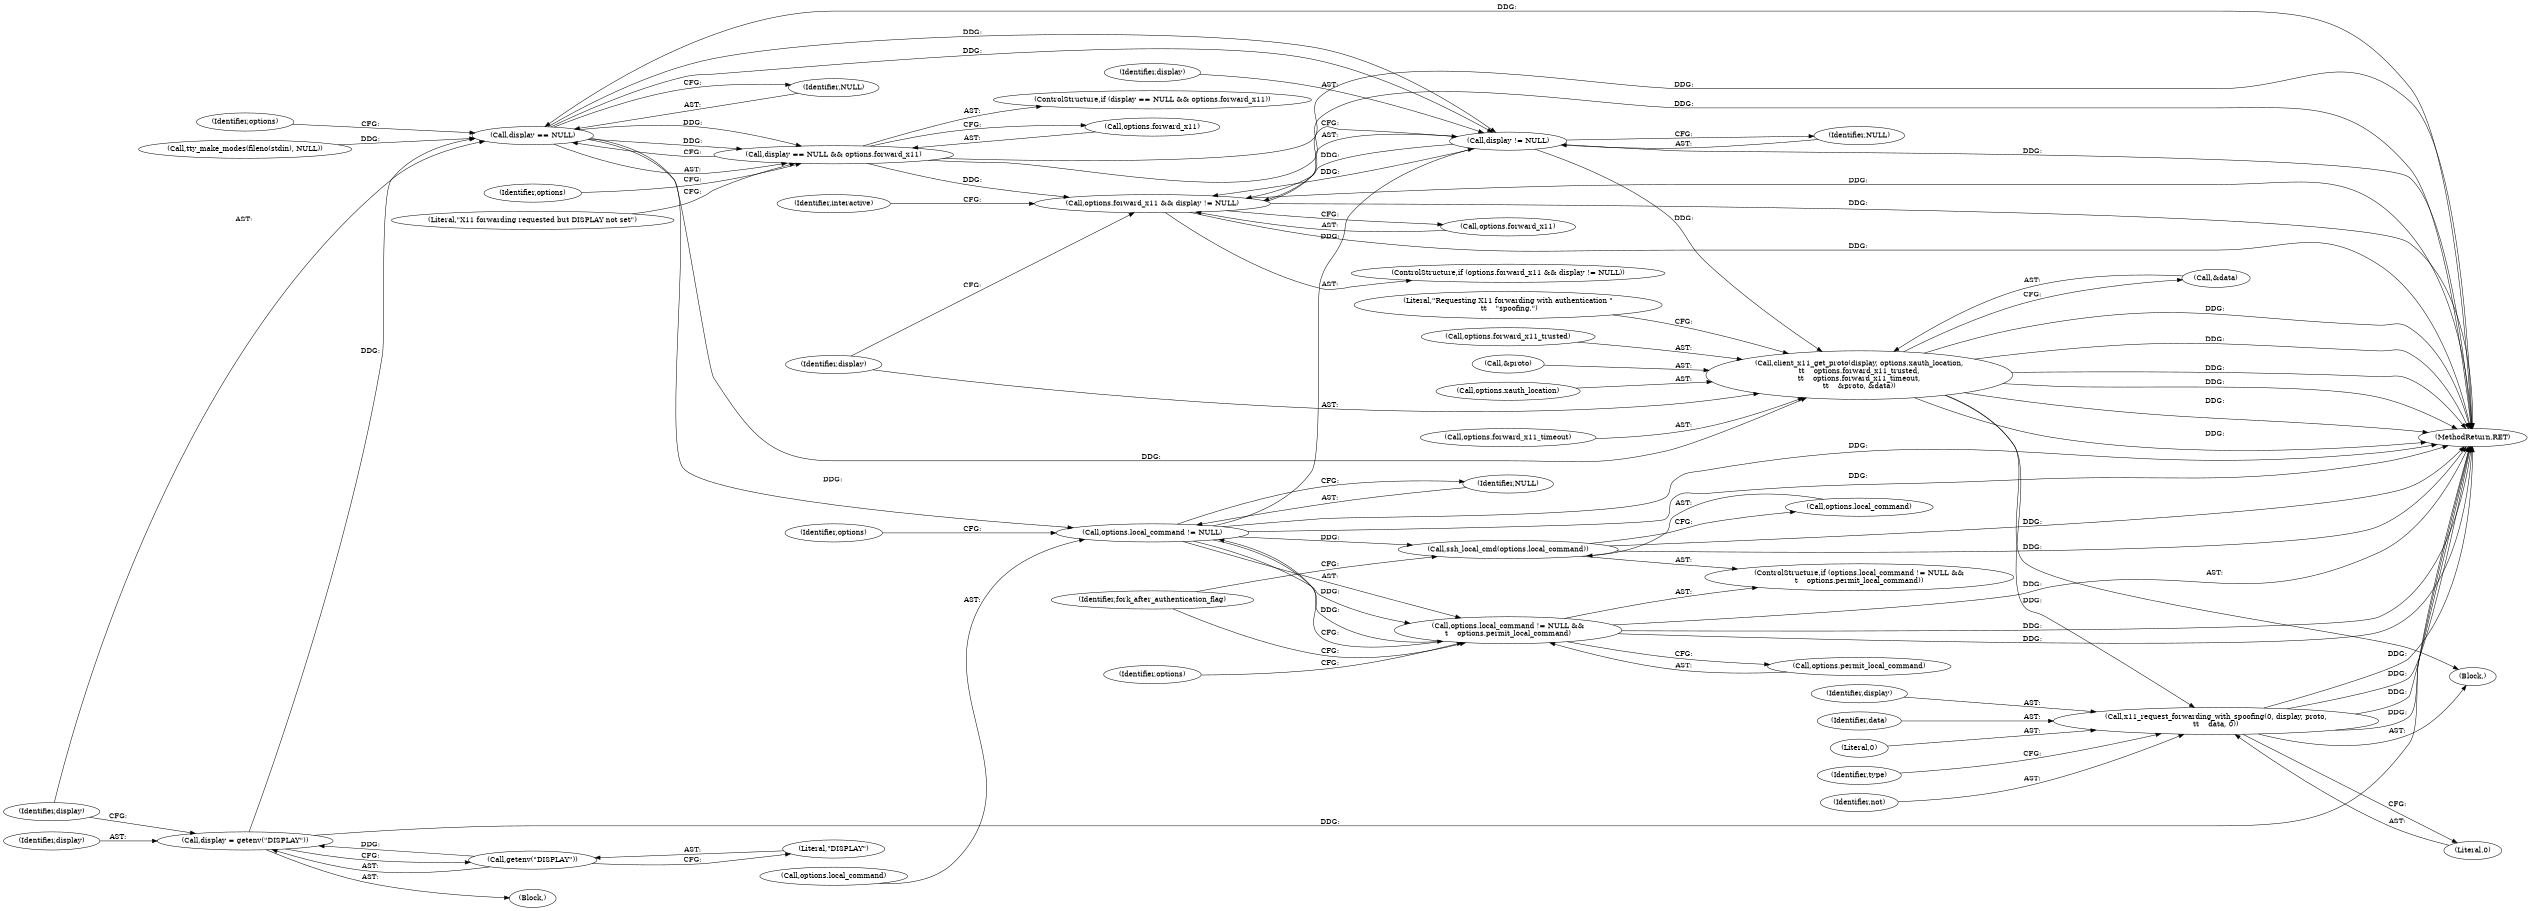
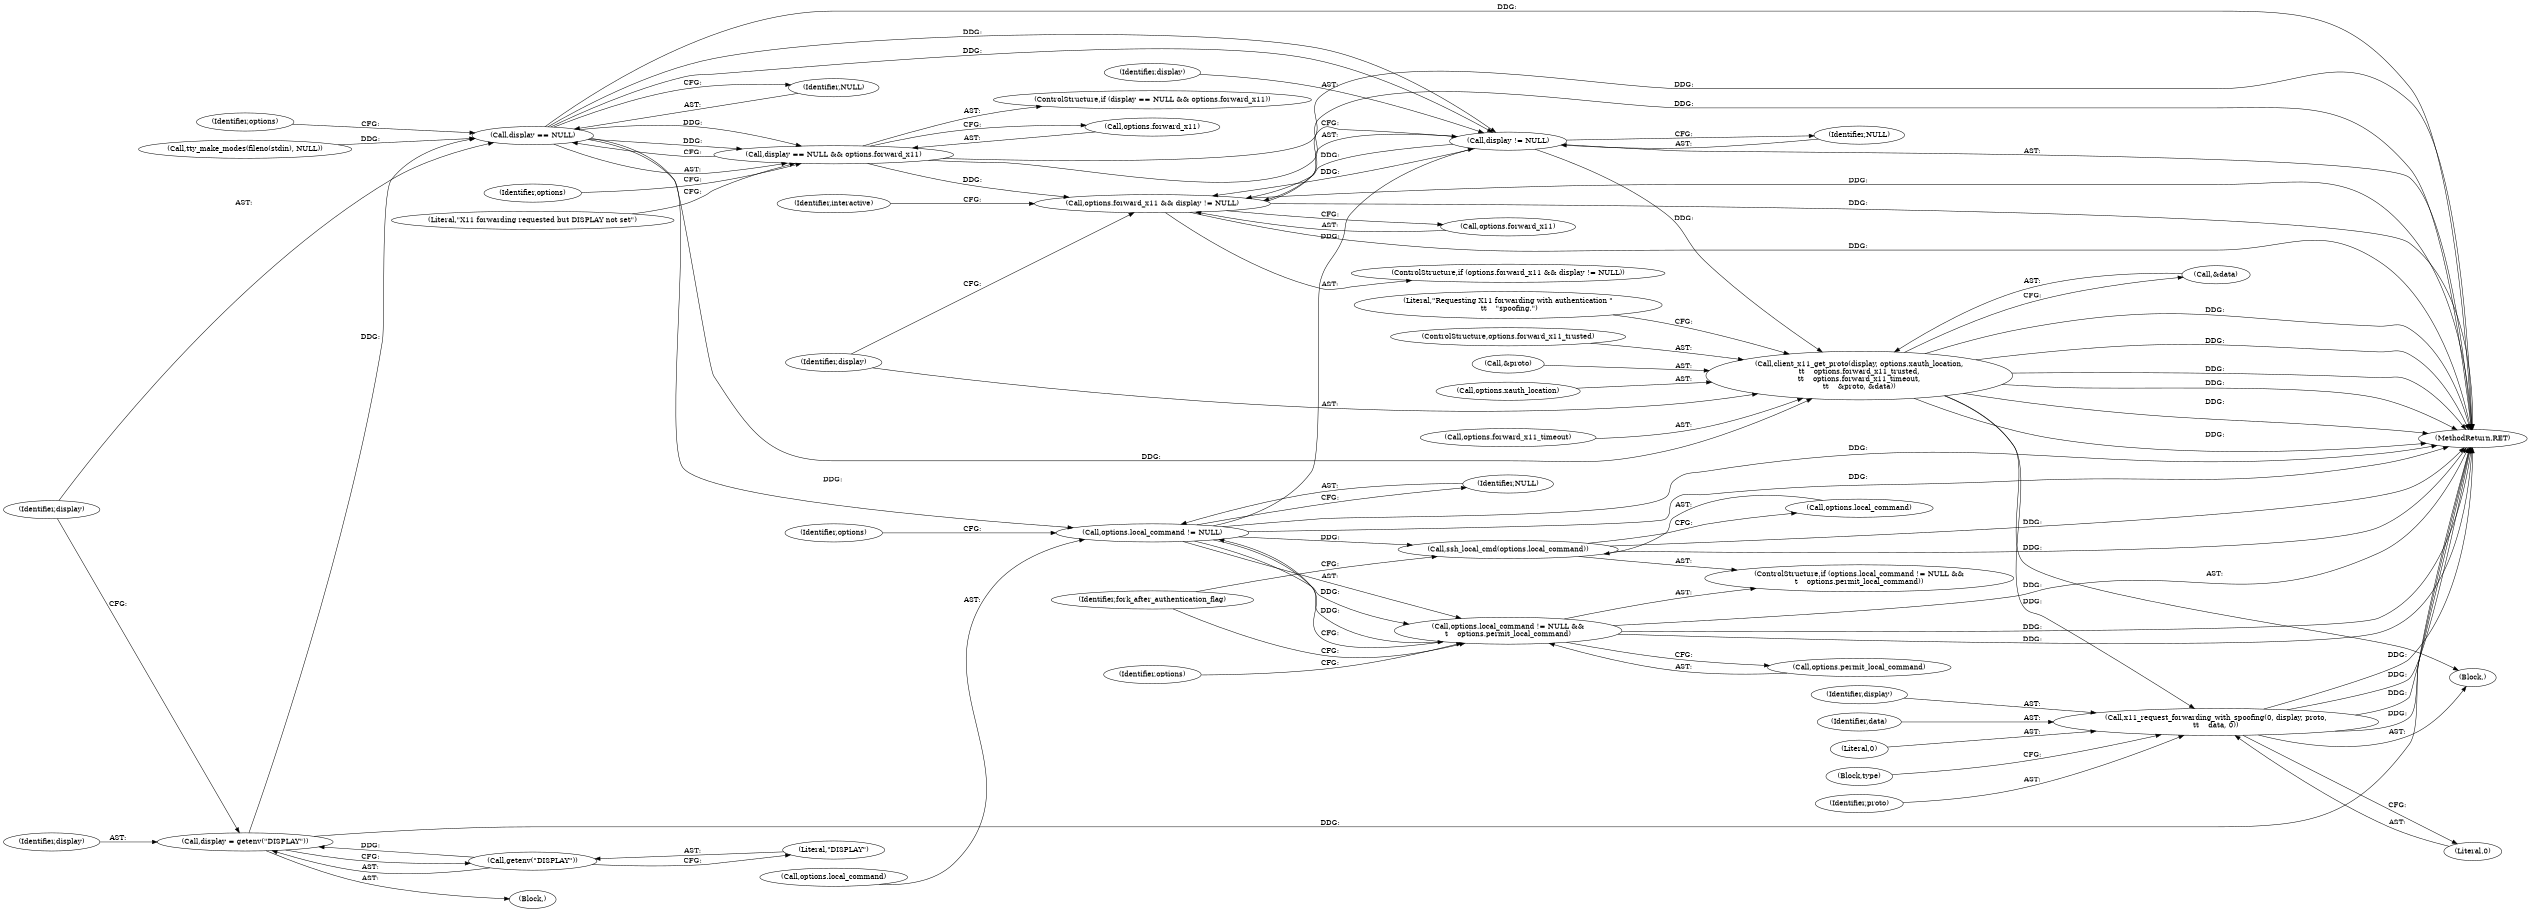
edge "(MethodReturn,RET)" -> "(Call,display == NULL)": reversed
edge "(Call,display != NULL)" -> "(MethodReturn,RET)": label "DDG: " -> "AST: "
node "(Call,options.forward_x11_trusted)": label "(Call,options.forward_x11_trusted)" -> "(ControlStructure,options.forward_x11_trusted)"
node "(Identifier,type)": label "(Identifier,type)" -> "(Block,type)"
node "(Identifier,not)": label "(Identifier,not)" -> "(Identifier,proto)"
